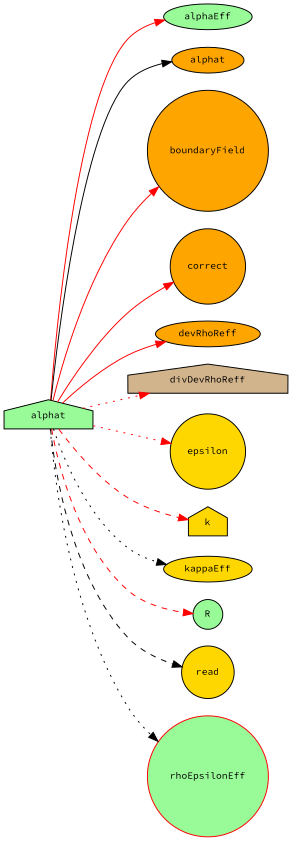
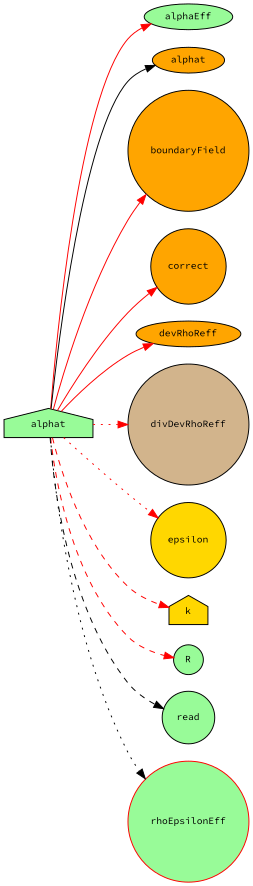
node "divDevRhoReff": shape house -> circle
node "kappaEff": removed
node "read": fillcolor gold -> palegreen
